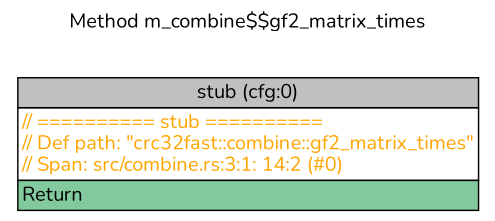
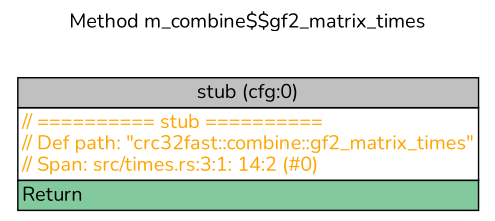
node "stub (cfg:0)": text "// Span: src/combine.rs:3:1: 14:2 (#0)" -> "// Span: src/times.rs:3:1: 14:2 (#0)"
